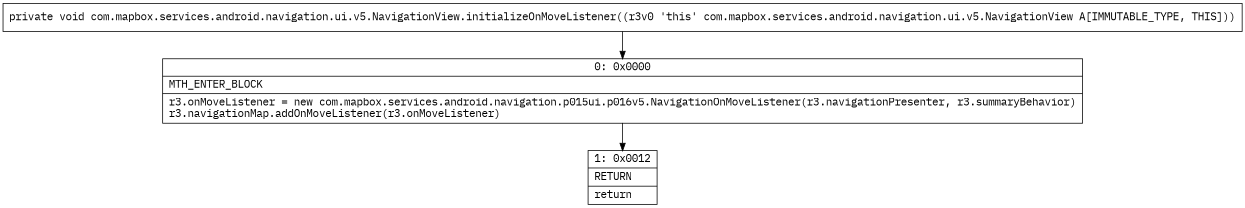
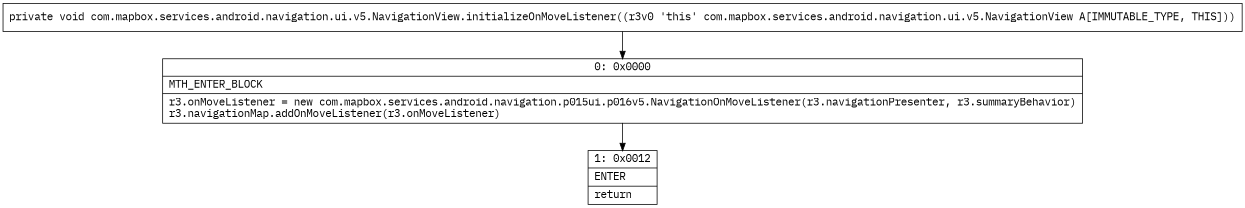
node "1: 0x0012": text "RETURN" -> "ENTER"
